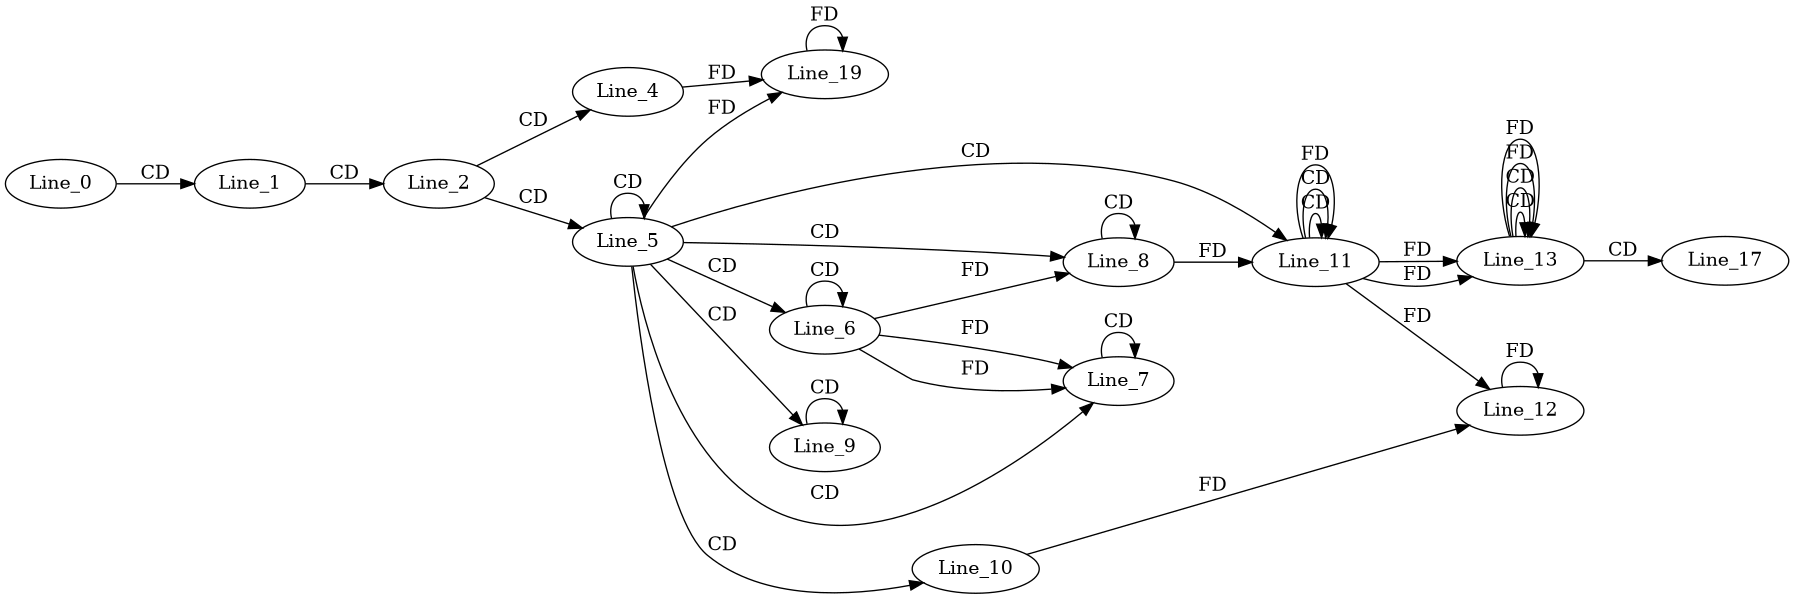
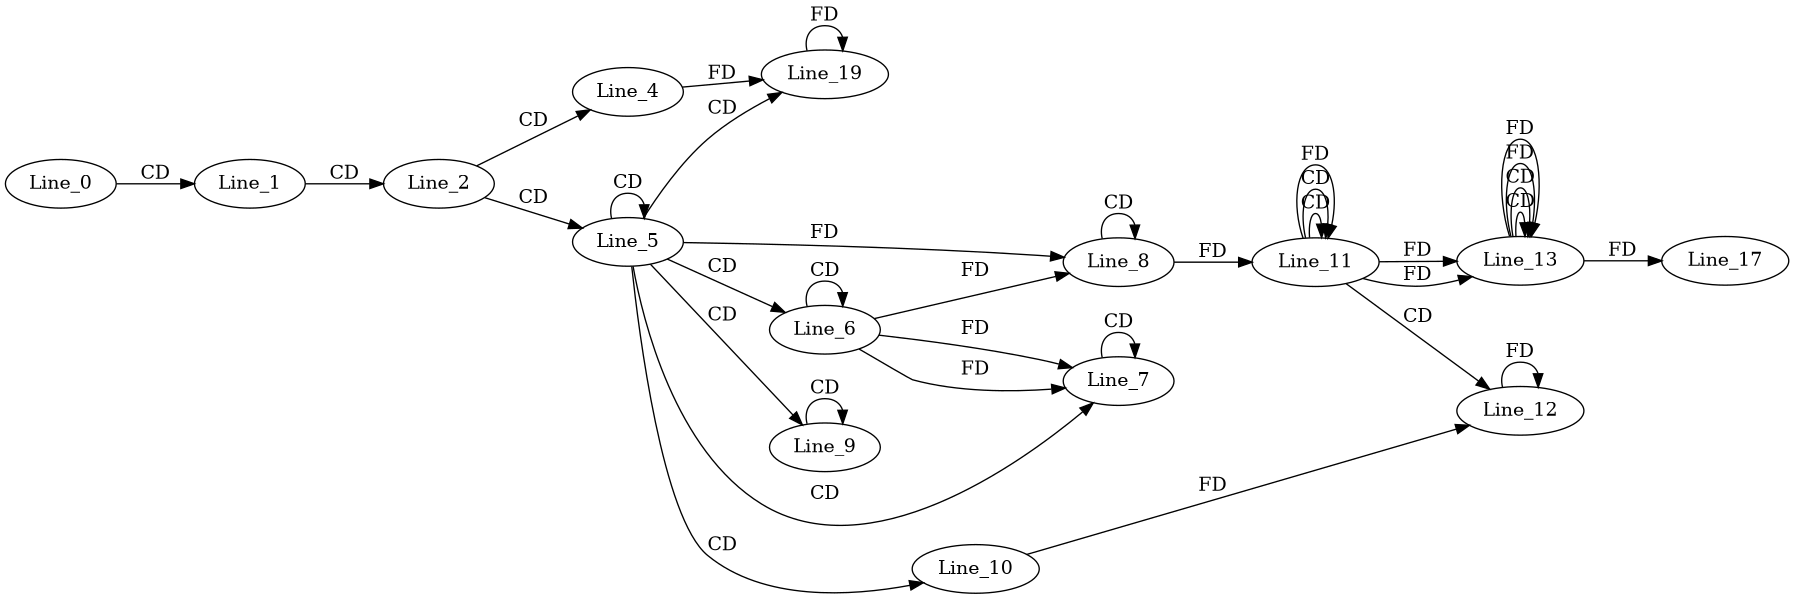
edge "Line_5" -> "Line_19": label "FD" -> "CD"
edge "Line_5" -> "Line_11": removed, label "CD"
edge "Line_5" -> "Line_8": label "CD" -> "FD"
edge "Line_13" -> "Line_17": label "CD" -> "FD"
edge "Line_11" -> "Line_12": label "FD" -> "CD"
